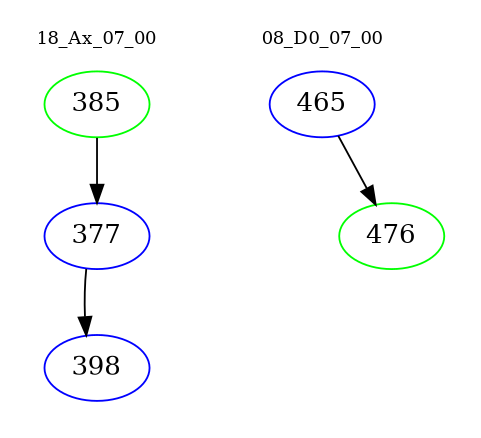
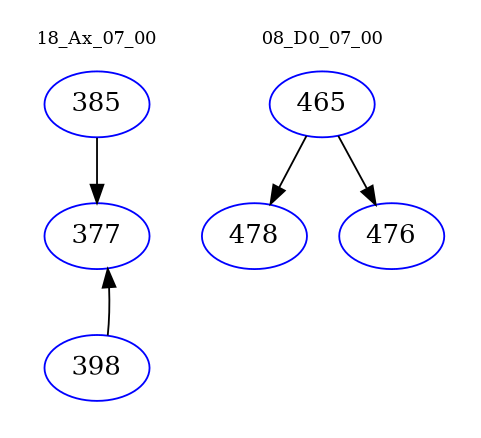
node "385": color green -> blue
node "478": added
node "476": color green -> blue
edge "377" -> "398": reversed
